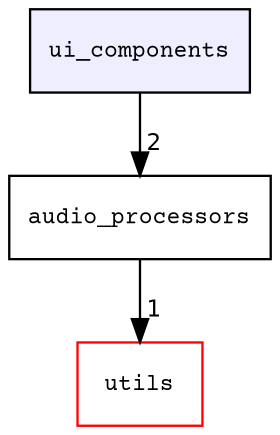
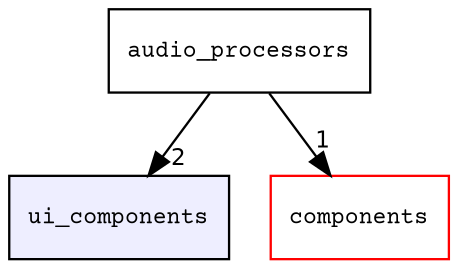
edge "ui_components" -> "audio_processors": reversed
node "utils": label "utils" -> "components"
